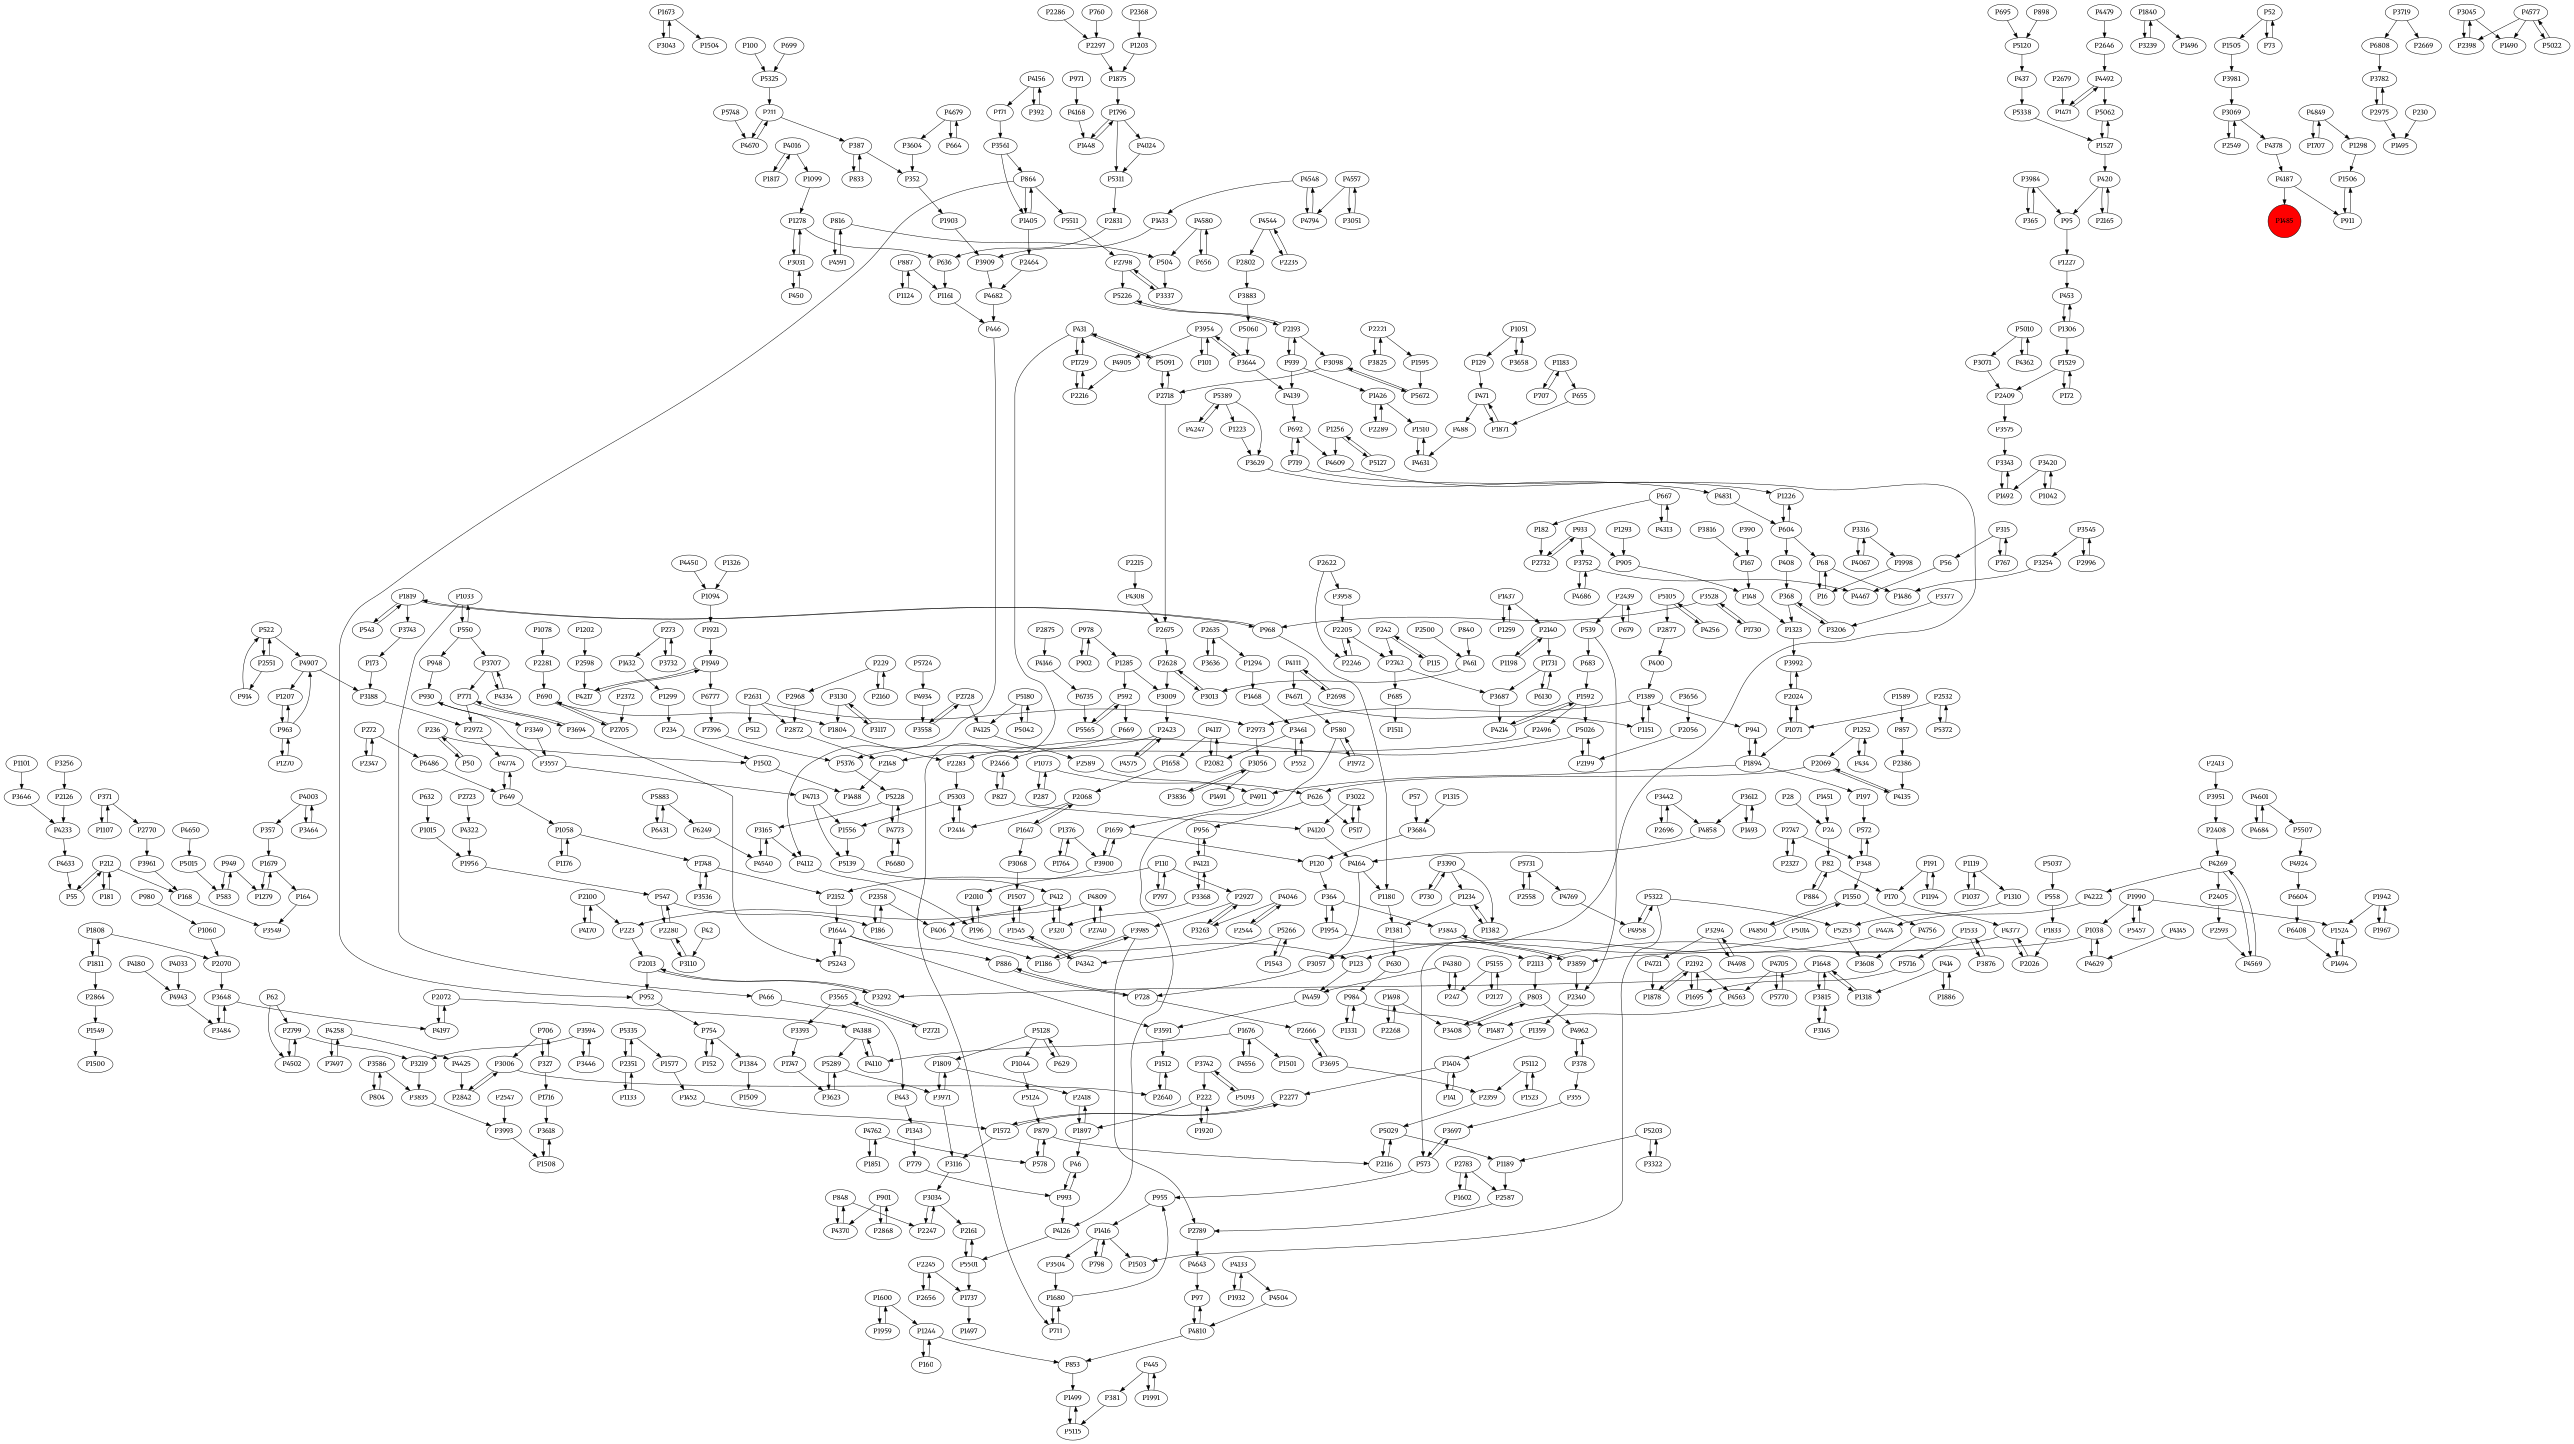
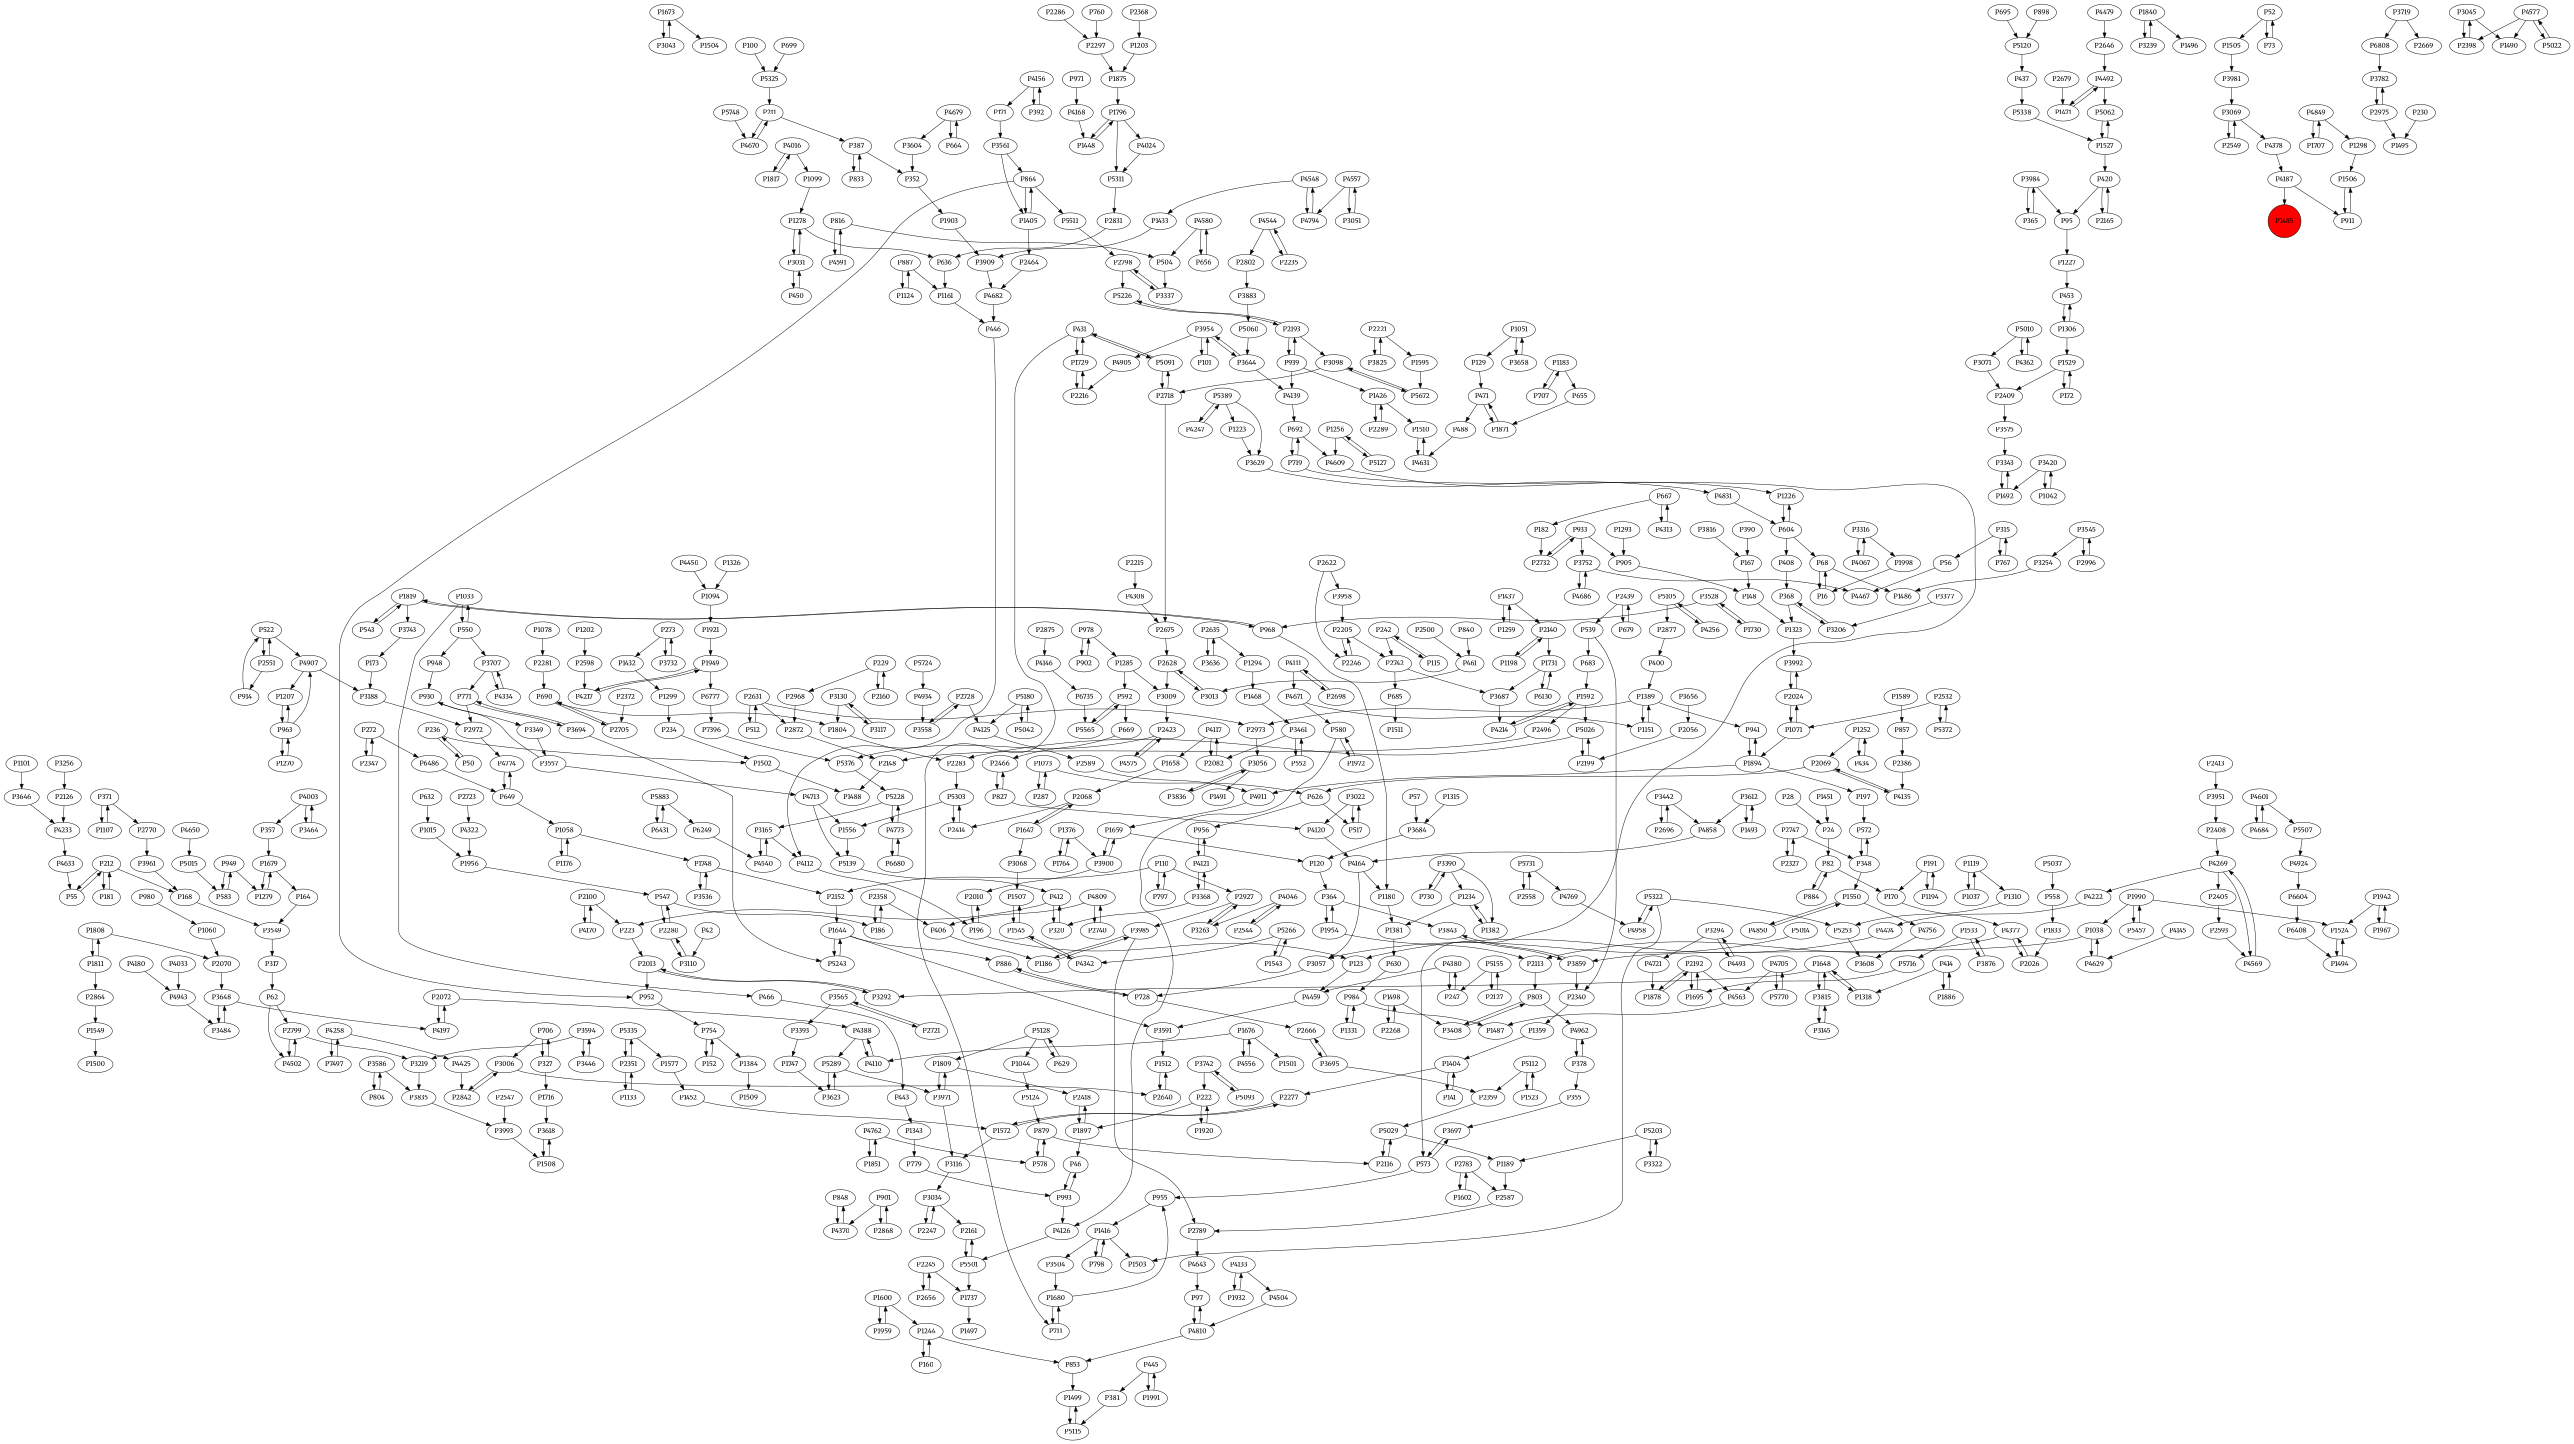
edge "P512" -> "P2631": added
node "P317": added
node "P4498": label "P4498" -> "P4493"
edge "P848" -> "P2247": removed
